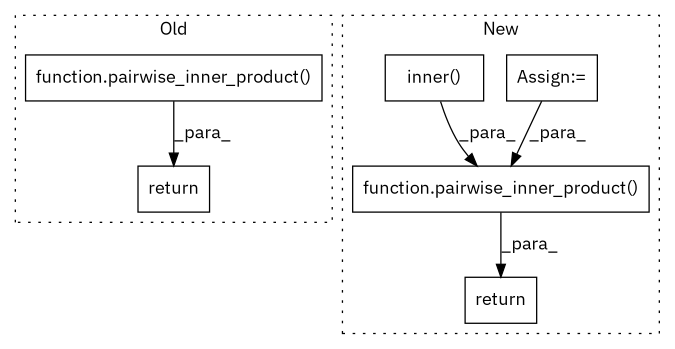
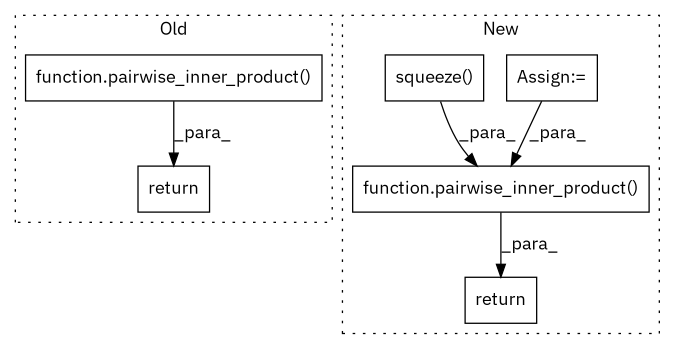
node "inner()": label "inner()" -> "squeeze()"
